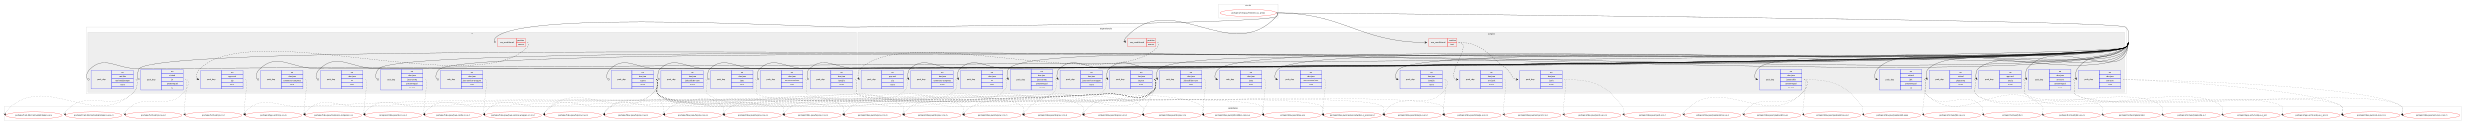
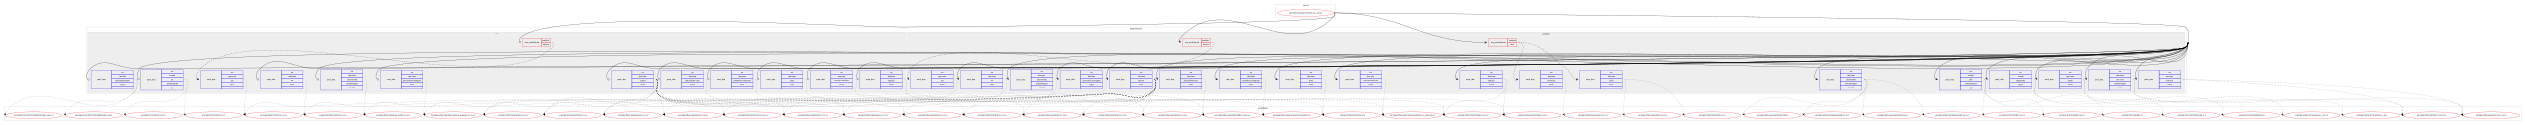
node "portage://dev-java/bcprov-1.50-r3": added
